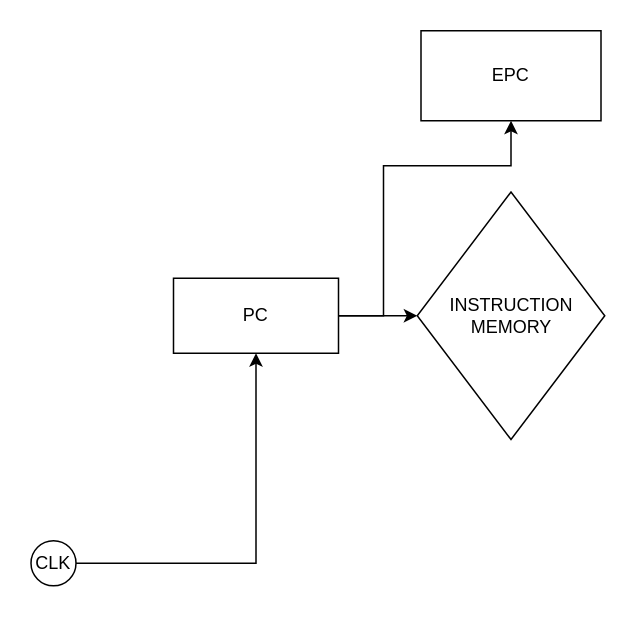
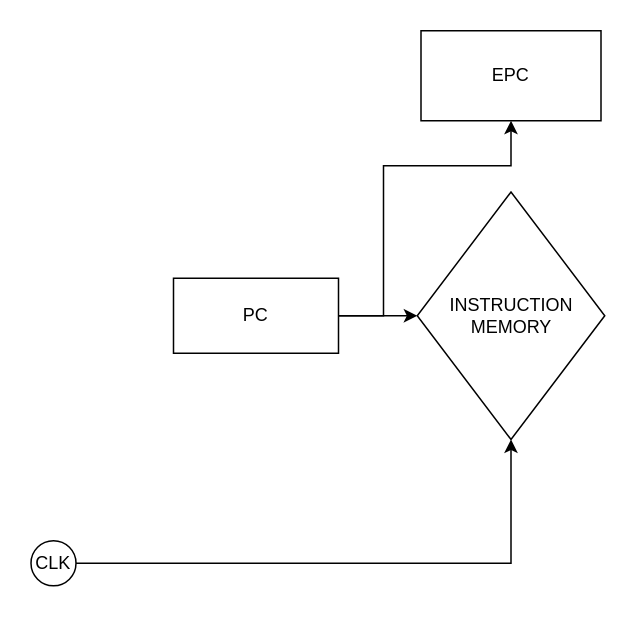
edge "CLK" -> "PC": removed
edge "CLK" -> "INSTRUCTION MEMORY": added
